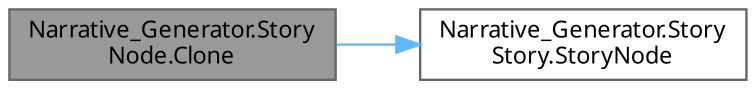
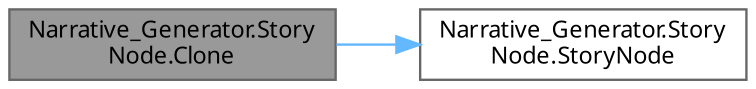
node "Narrative_Generator.Story Story.StoryNode": label "Narrative_Generator.Story Story.StoryNode" -> "Narrative_Generator.Story Node.StoryNode"
